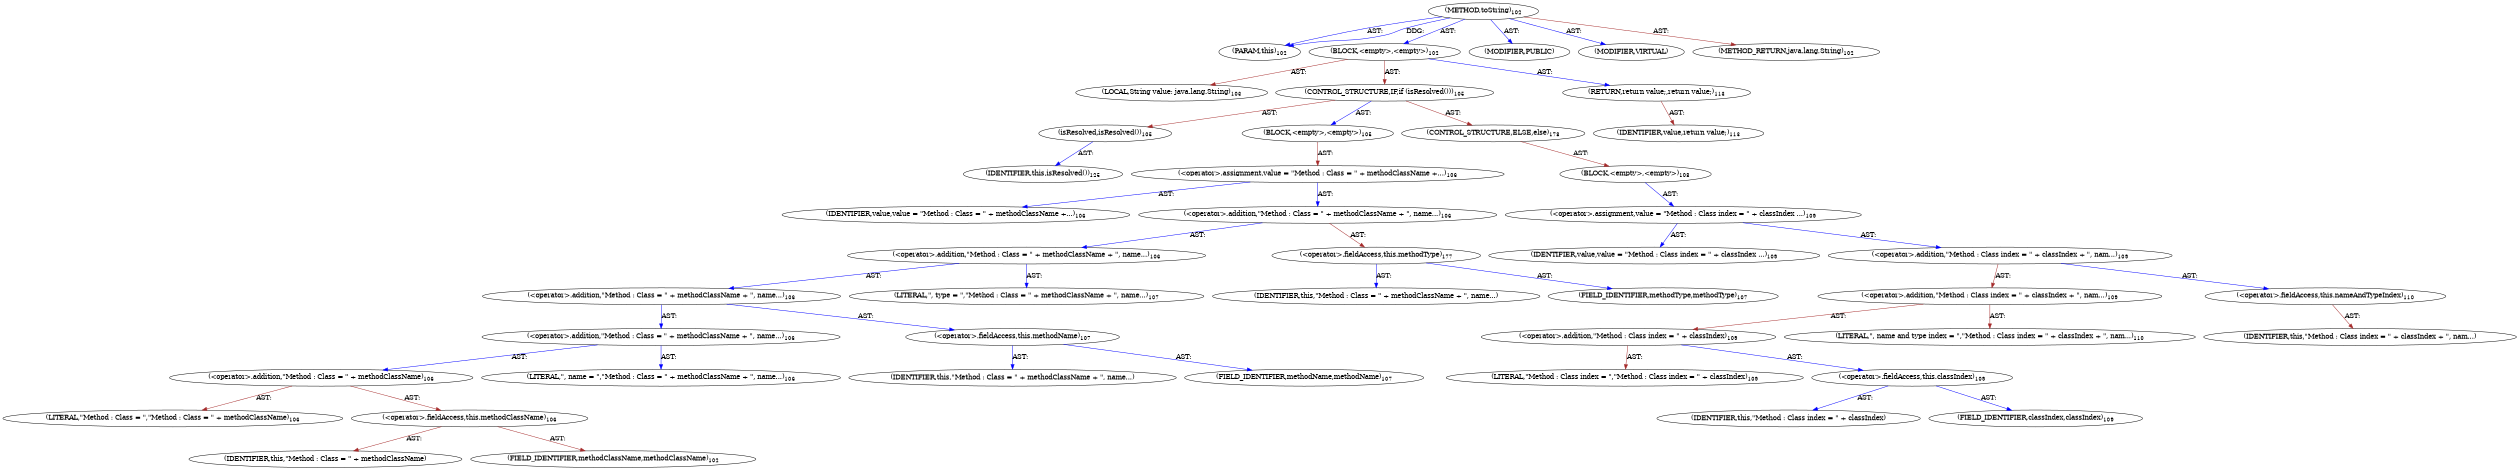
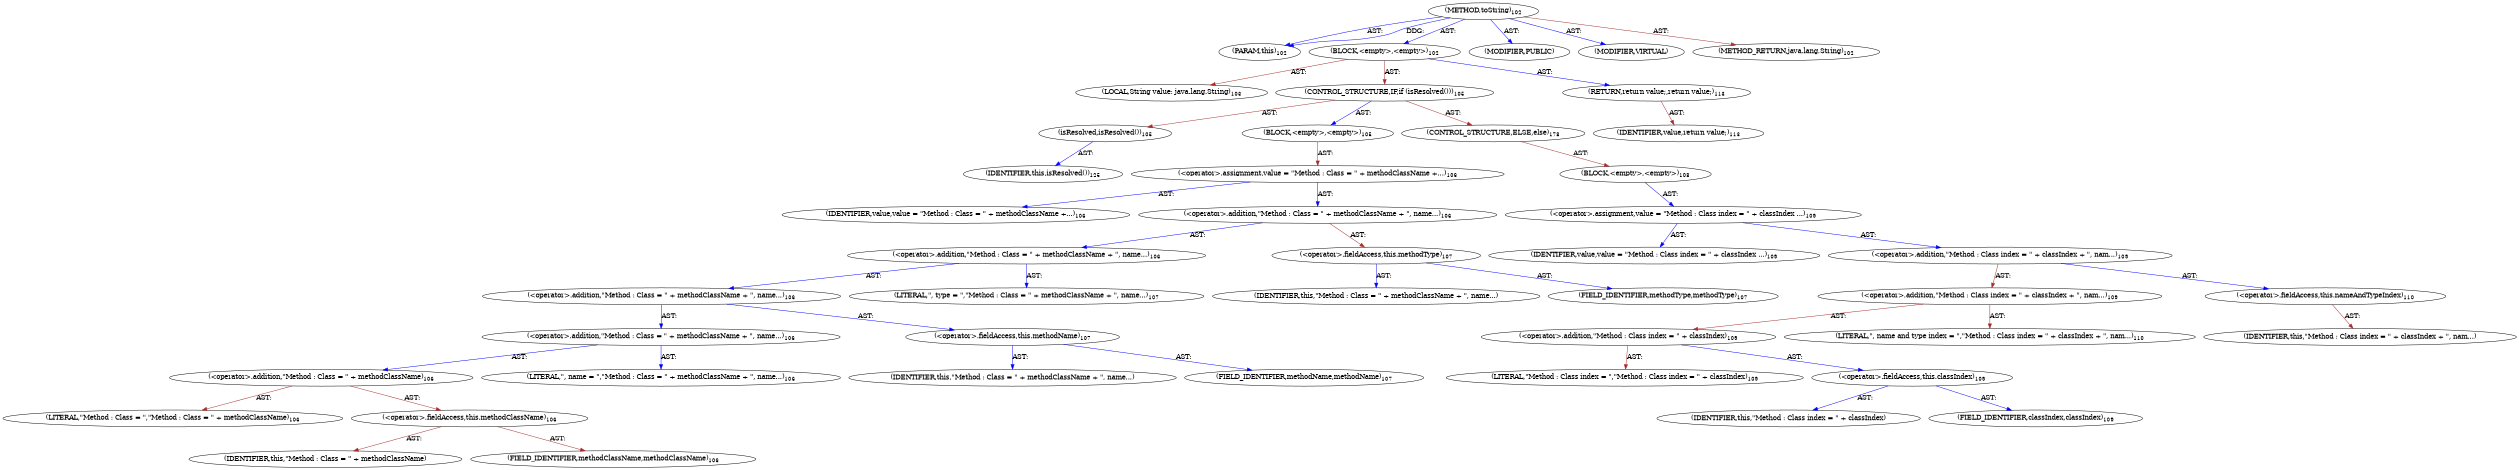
node "(<operator>.fieldAccess,this.methodType)": text "177" -> "107"
node "(FIELD_IDENTIFIER,methodClassName,methodClassName)": text "102" -> "106"
